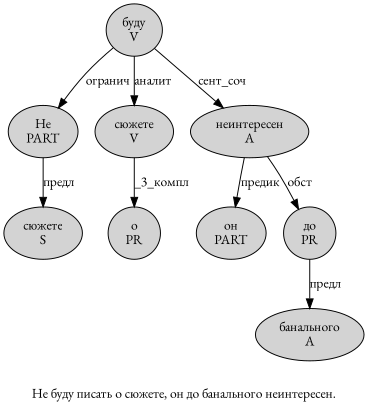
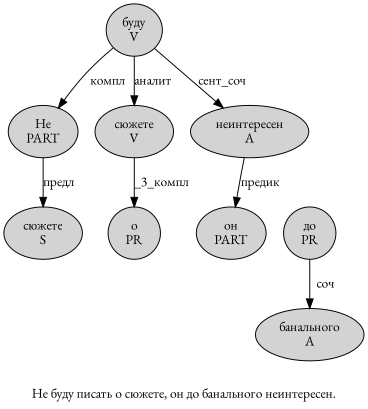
edge "буду V" -> "Не PART": label "огранич" -> "компл"
edge "неинтересен A" -> "до PR": removed, label "обст"
edge "до PR" -> "банального A": label "предл" -> "соч"
